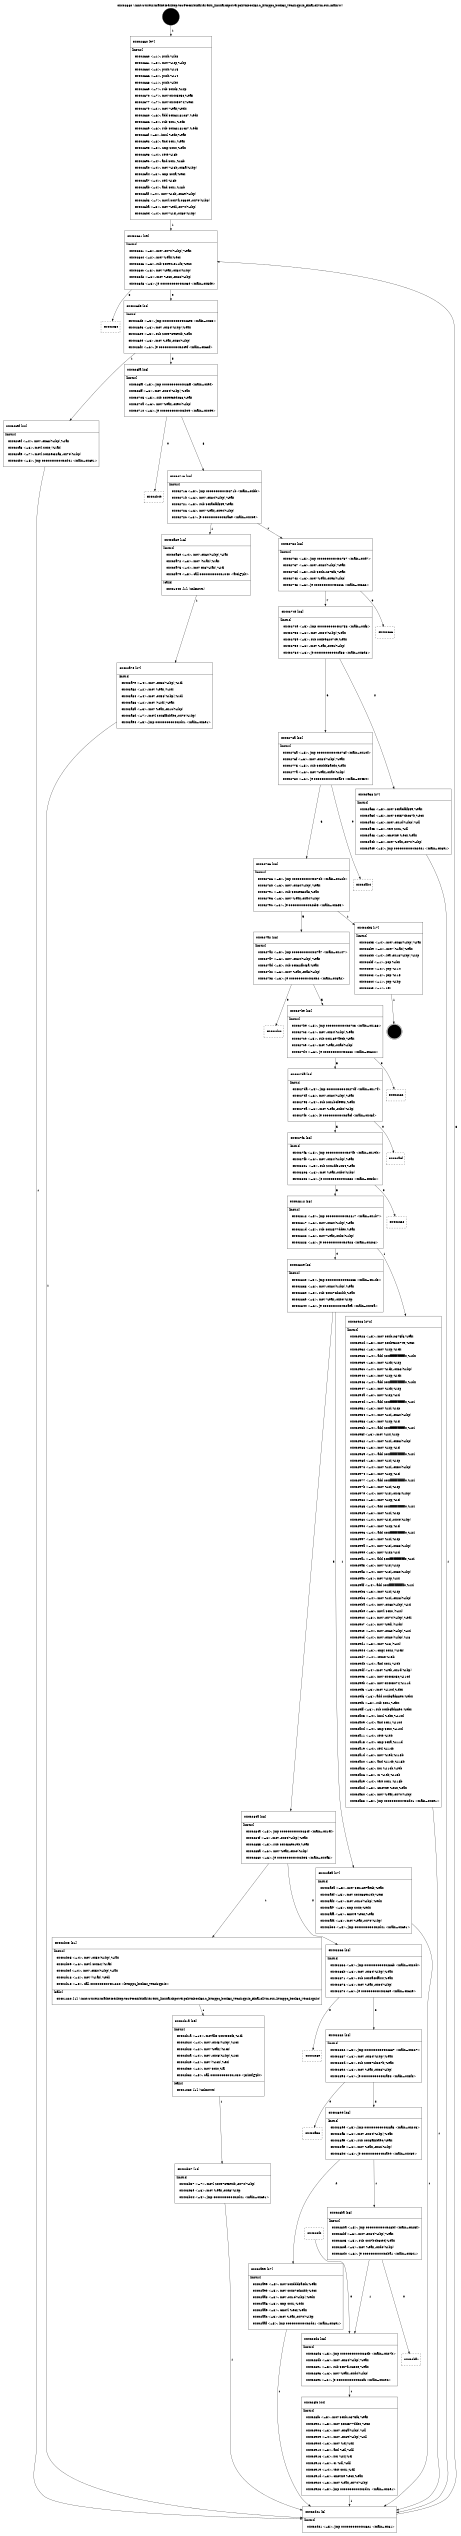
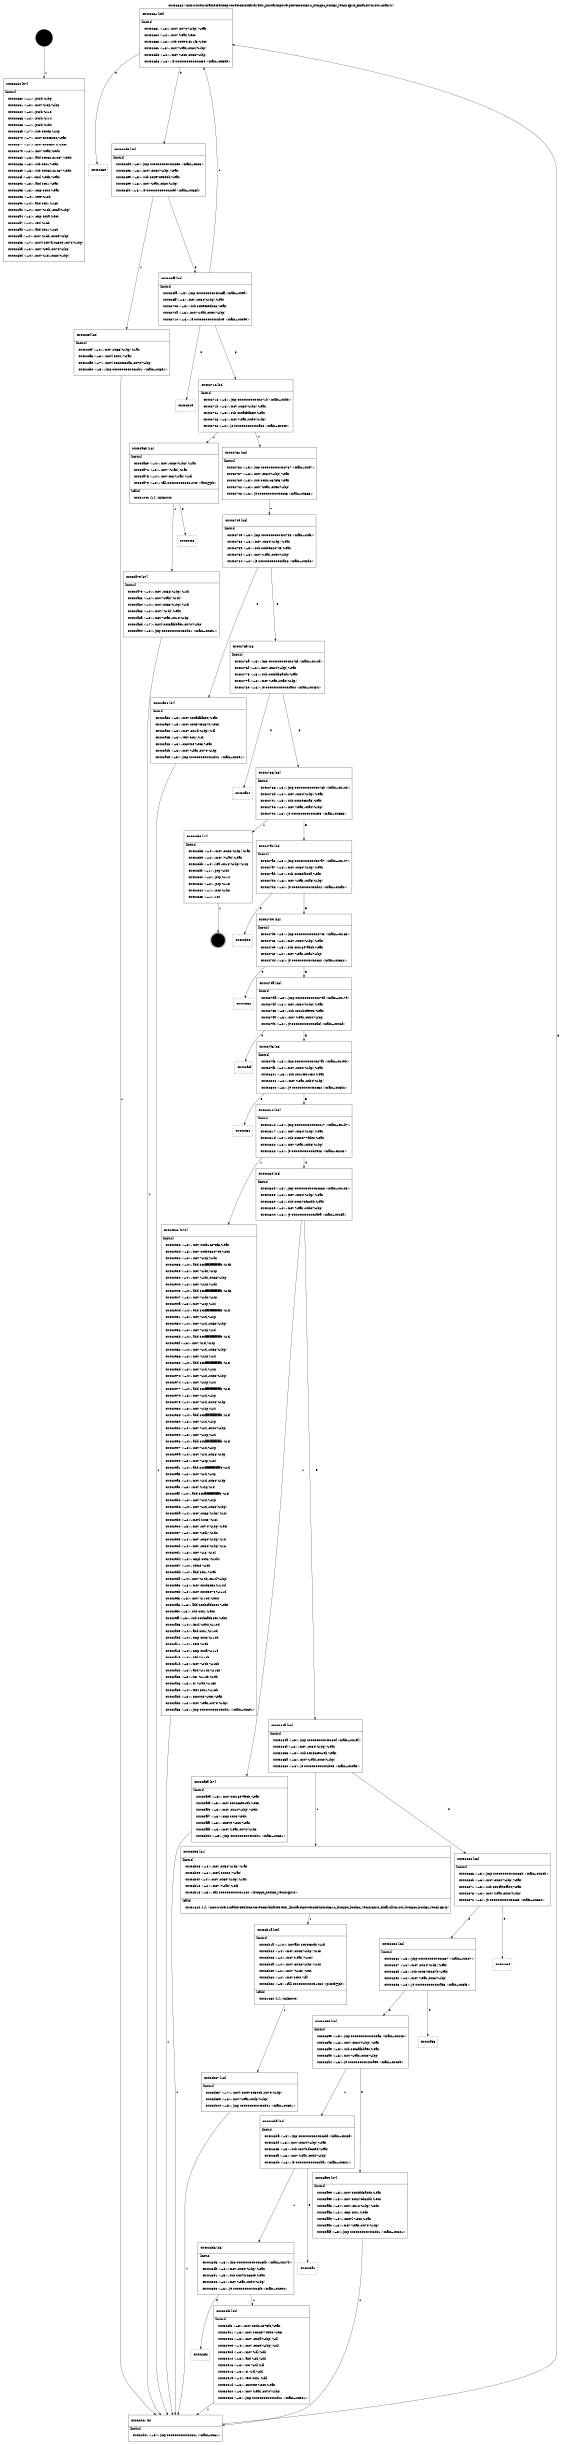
edge "0x402660 [97]" -> "0x4026c1 [29]": now "0x4026fa [28]" -> "0x4026c1 [29]"
edge "0x402732 [28]" -> "0x402cc6": now "0x402a6e [16]" -> "0x402cc6"
edge "0x4028f2" -> "0x4028d6 [28]": reversed
